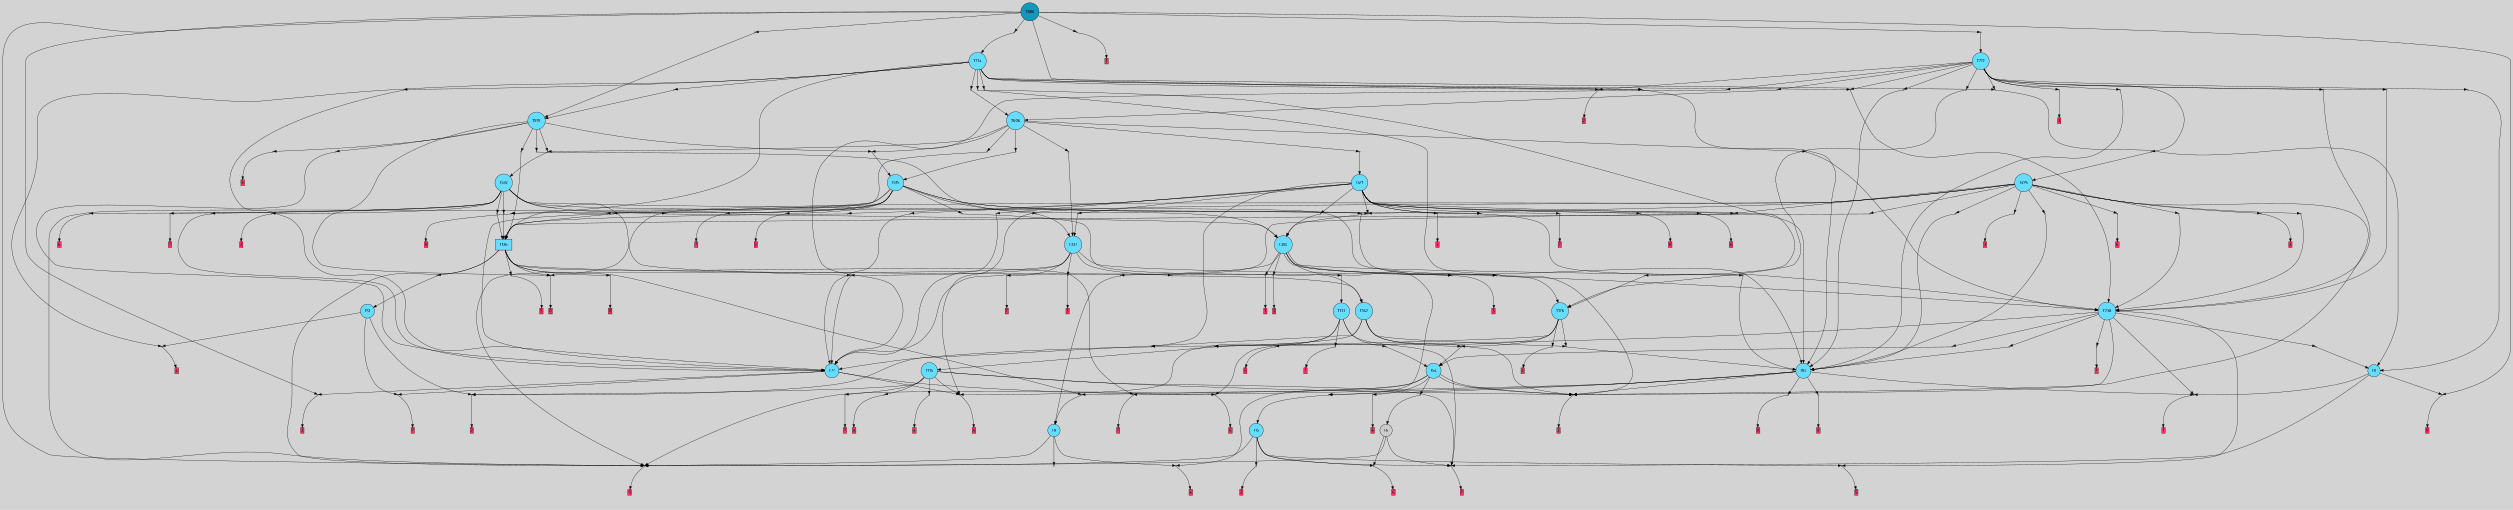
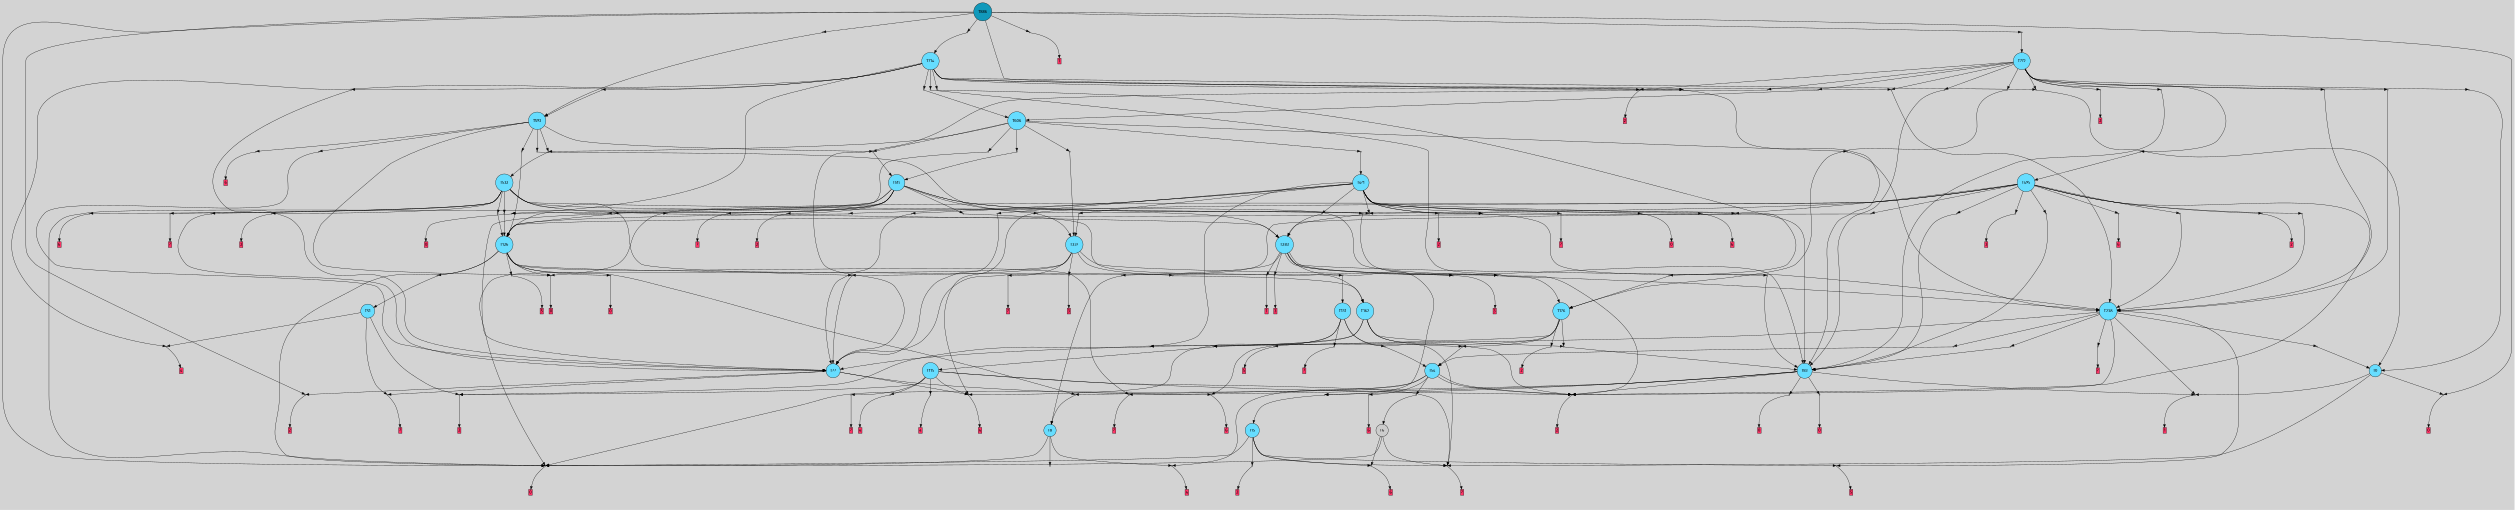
node "T126": shape box -> circle
